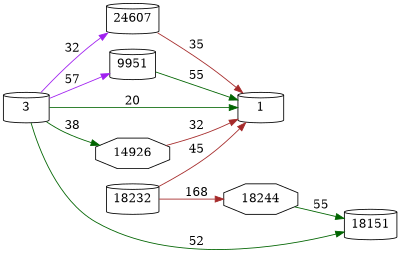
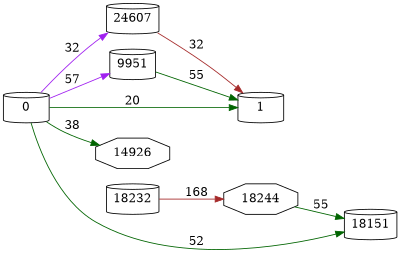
edge "24607" -> "1": label "35" -> "32"
node "3": label "3" -> "0"
edge "14926" -> "1": removed, label "32"
edge "18232" -> "1": removed, label "45"
